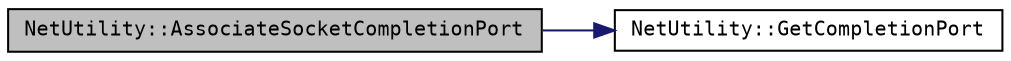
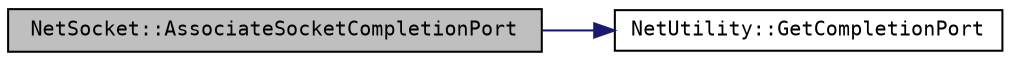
node "NetUtility::AssociateSocketCompletionPort": label "NetUtility::AssociateSocketCompletionPort" -> "NetSocket::AssociateSocketCompletionPort"
